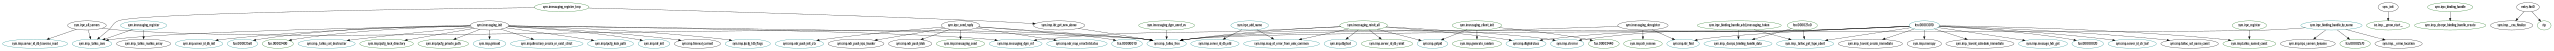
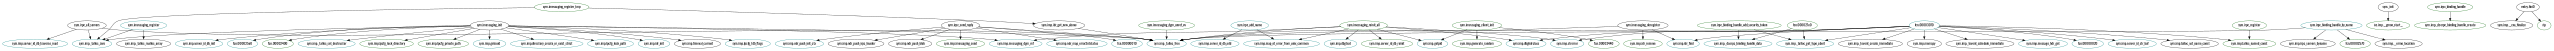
node "sym.irpc_binding_handle_add_imessaging_token": label "sym.irpc_binding_handle_add_imessaging_token" -> "sym.irpc_binding_handle_add_security_token"
